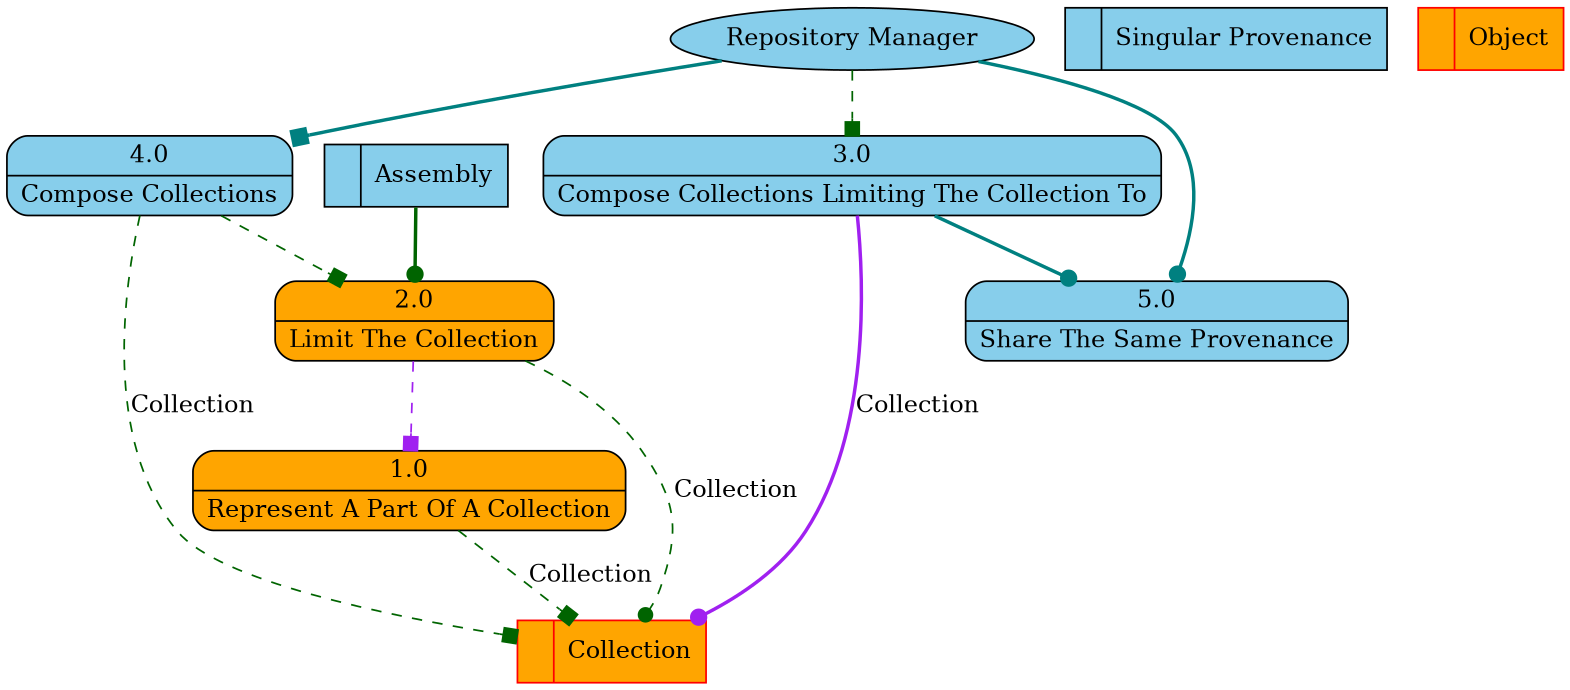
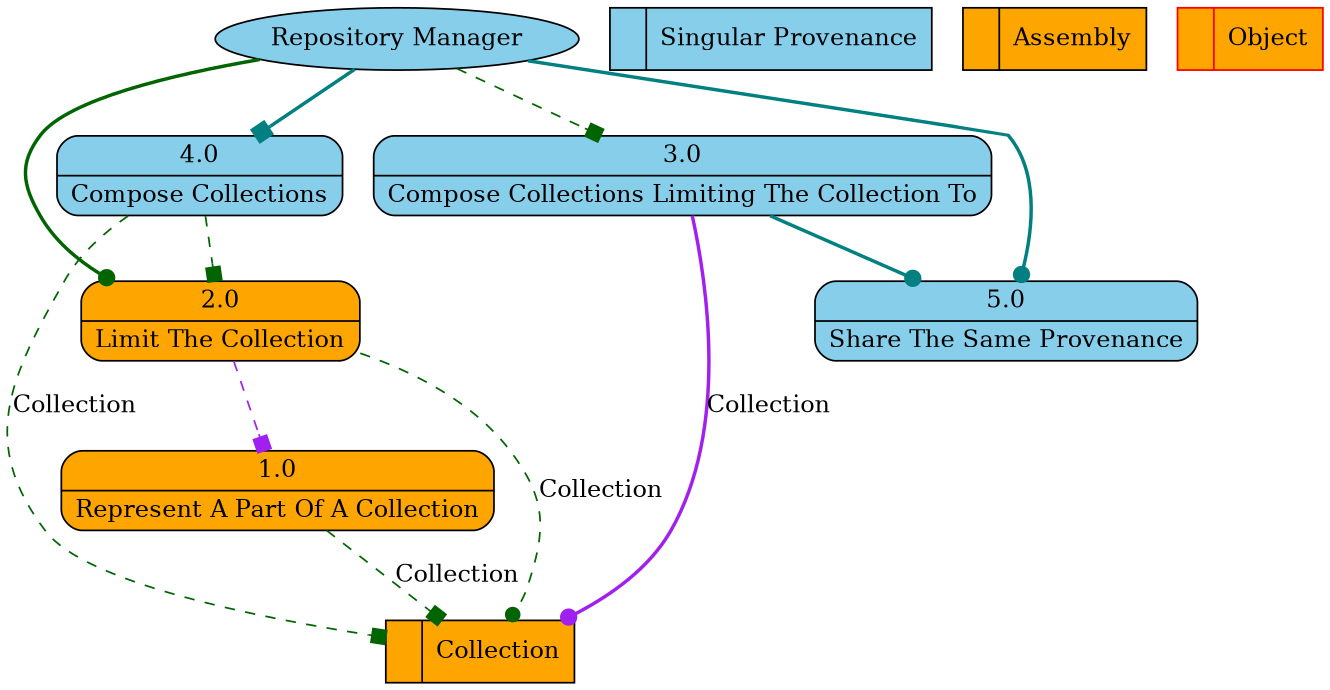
node "Assembly": fillcolor skyblue -> orange
edge "Assembly" -> "2.0": now "Repository Manager" -> "2.0"
node "Collection": color red -> black
